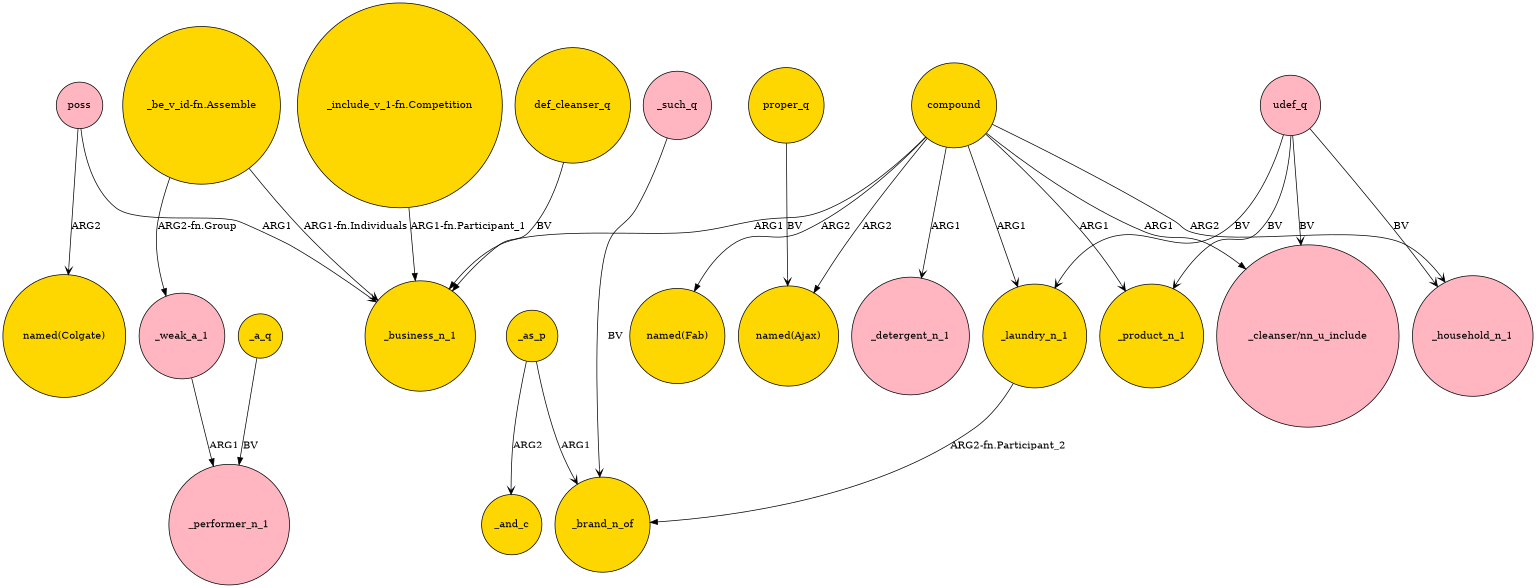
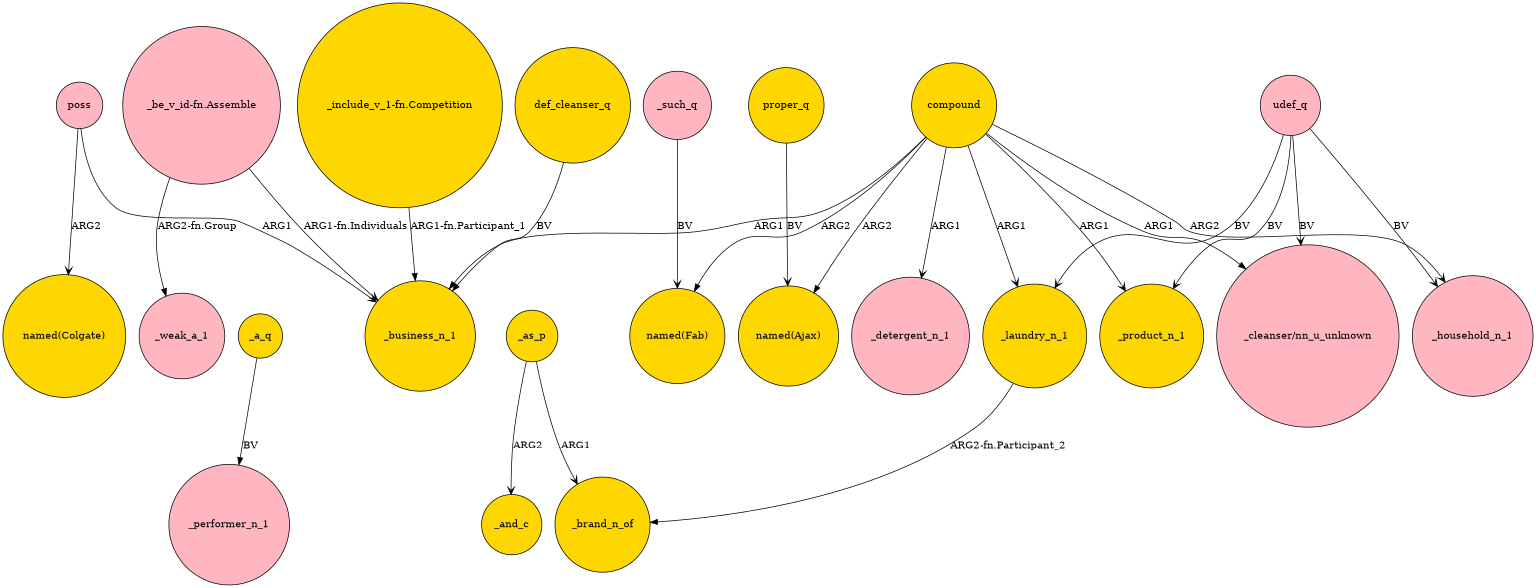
node "_be_v_id-fn.Assemble": fillcolor gold -> lightpink
edge "_such_q" -> "_brand_n_of": now "_such_q" -> "named(Fab)"
node "_cleanser/nn_u_include": label "_cleanser/nn_u_include" -> "_cleanser/nn_u_unknown"
edge "_weak_a_1" -> "_performer_n_1": removed, label "ARG1"
